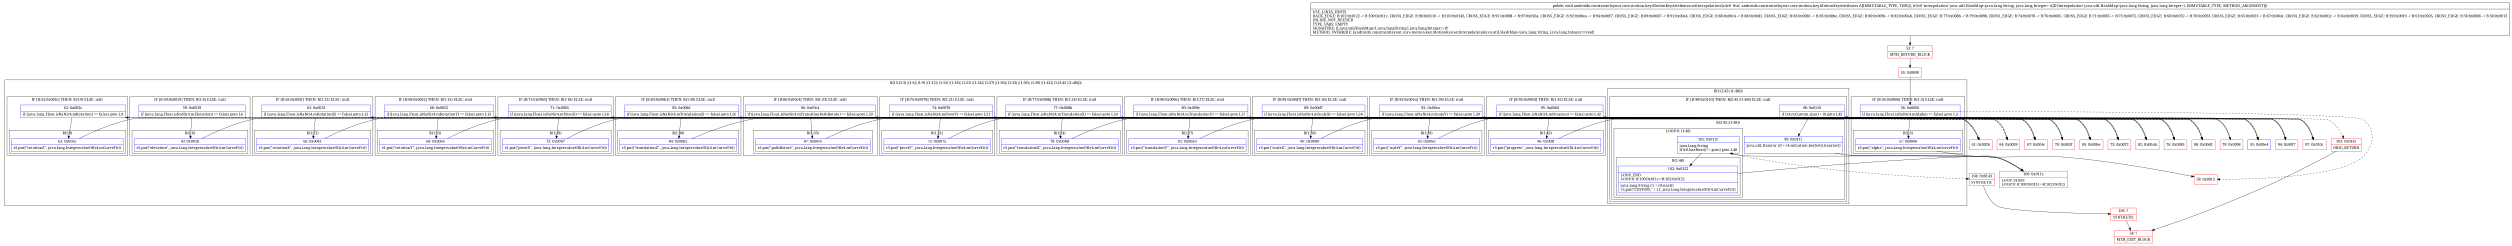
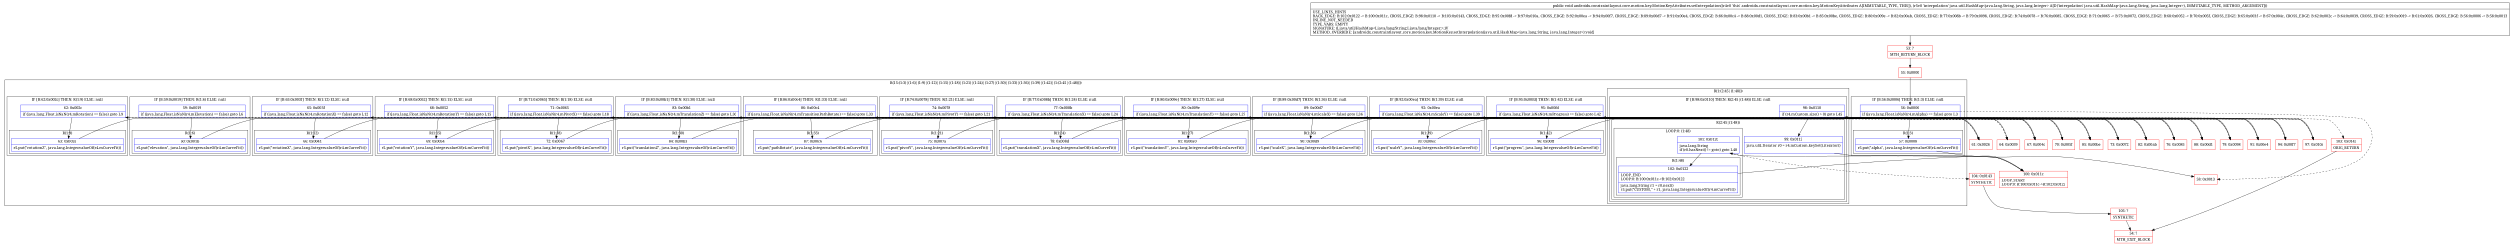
edge "86: 0x00c4" -> "73: 0x0072": now "71: 0x0065" -> "73: 0x0072"
edge "77: 0x008b" -> "79: 0x0098": added
node "91: 0x00e4": color blue -> red
